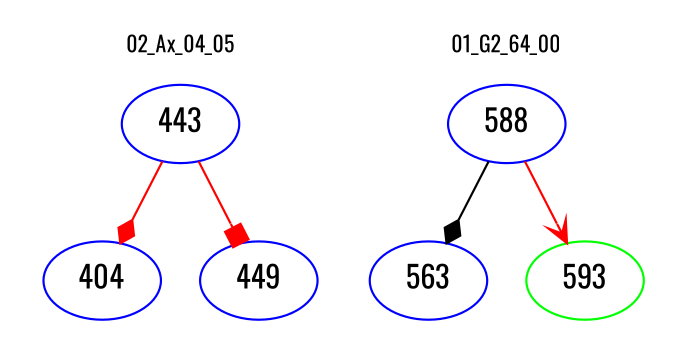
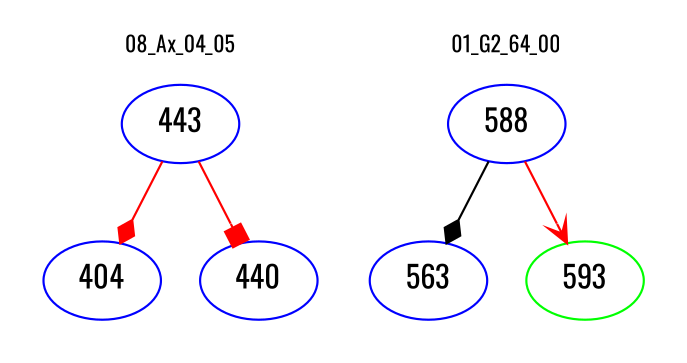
cluster "02_Ax_04_05": label "02_Ax_04_05" -> "08_Ax_04_05"
node "449": label "449" -> "440"
